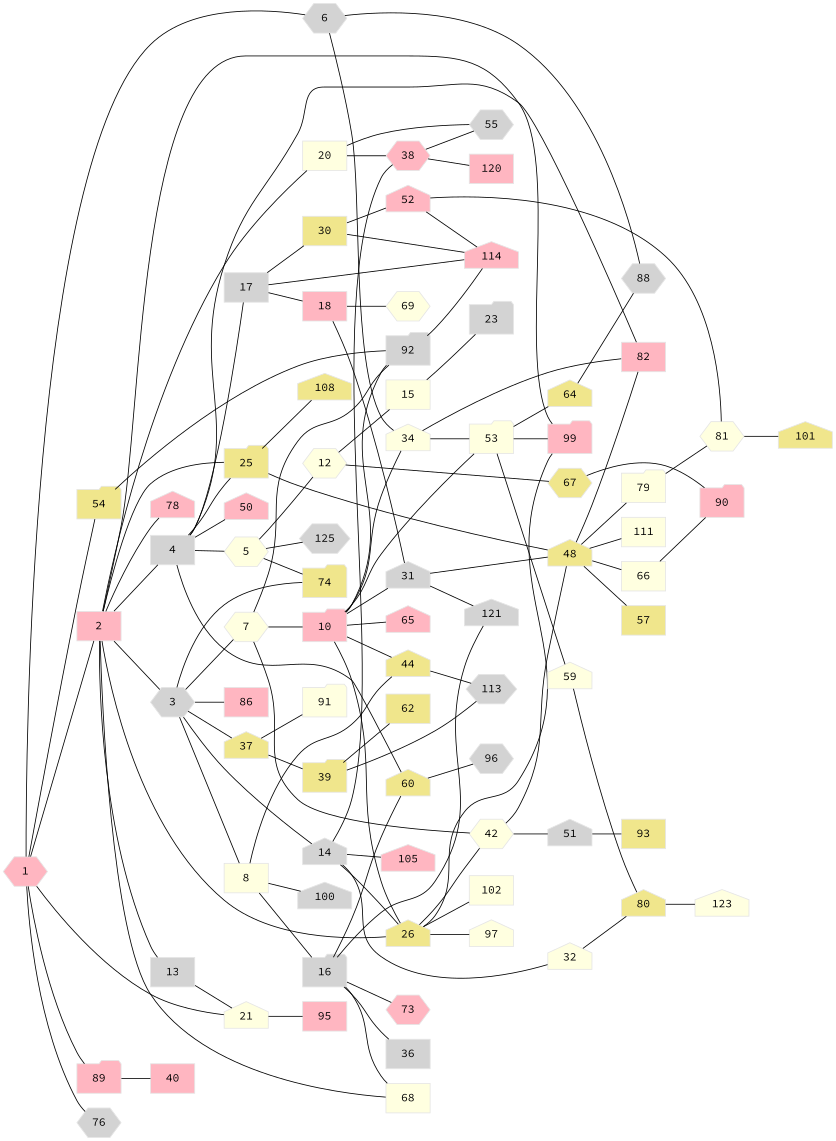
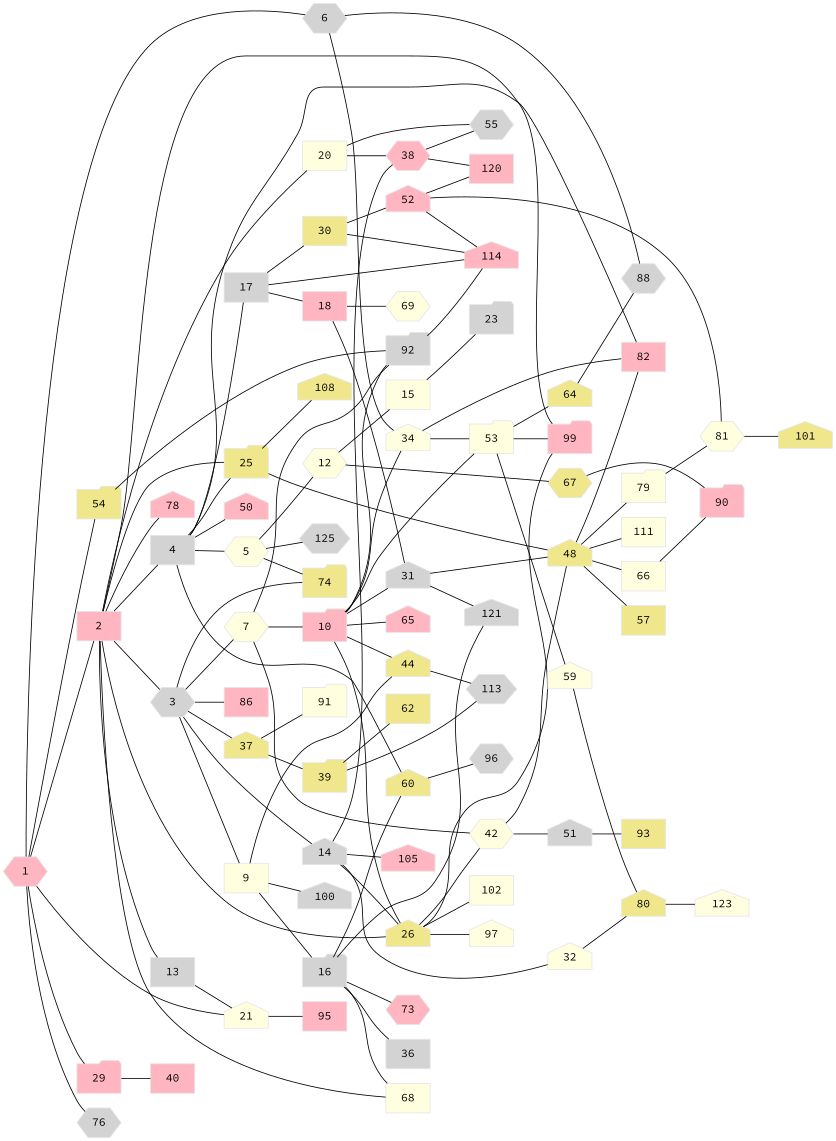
edge "120" -- "52": added
node "8": label "8" -> "9"
node "89": label "89" -> "29"
